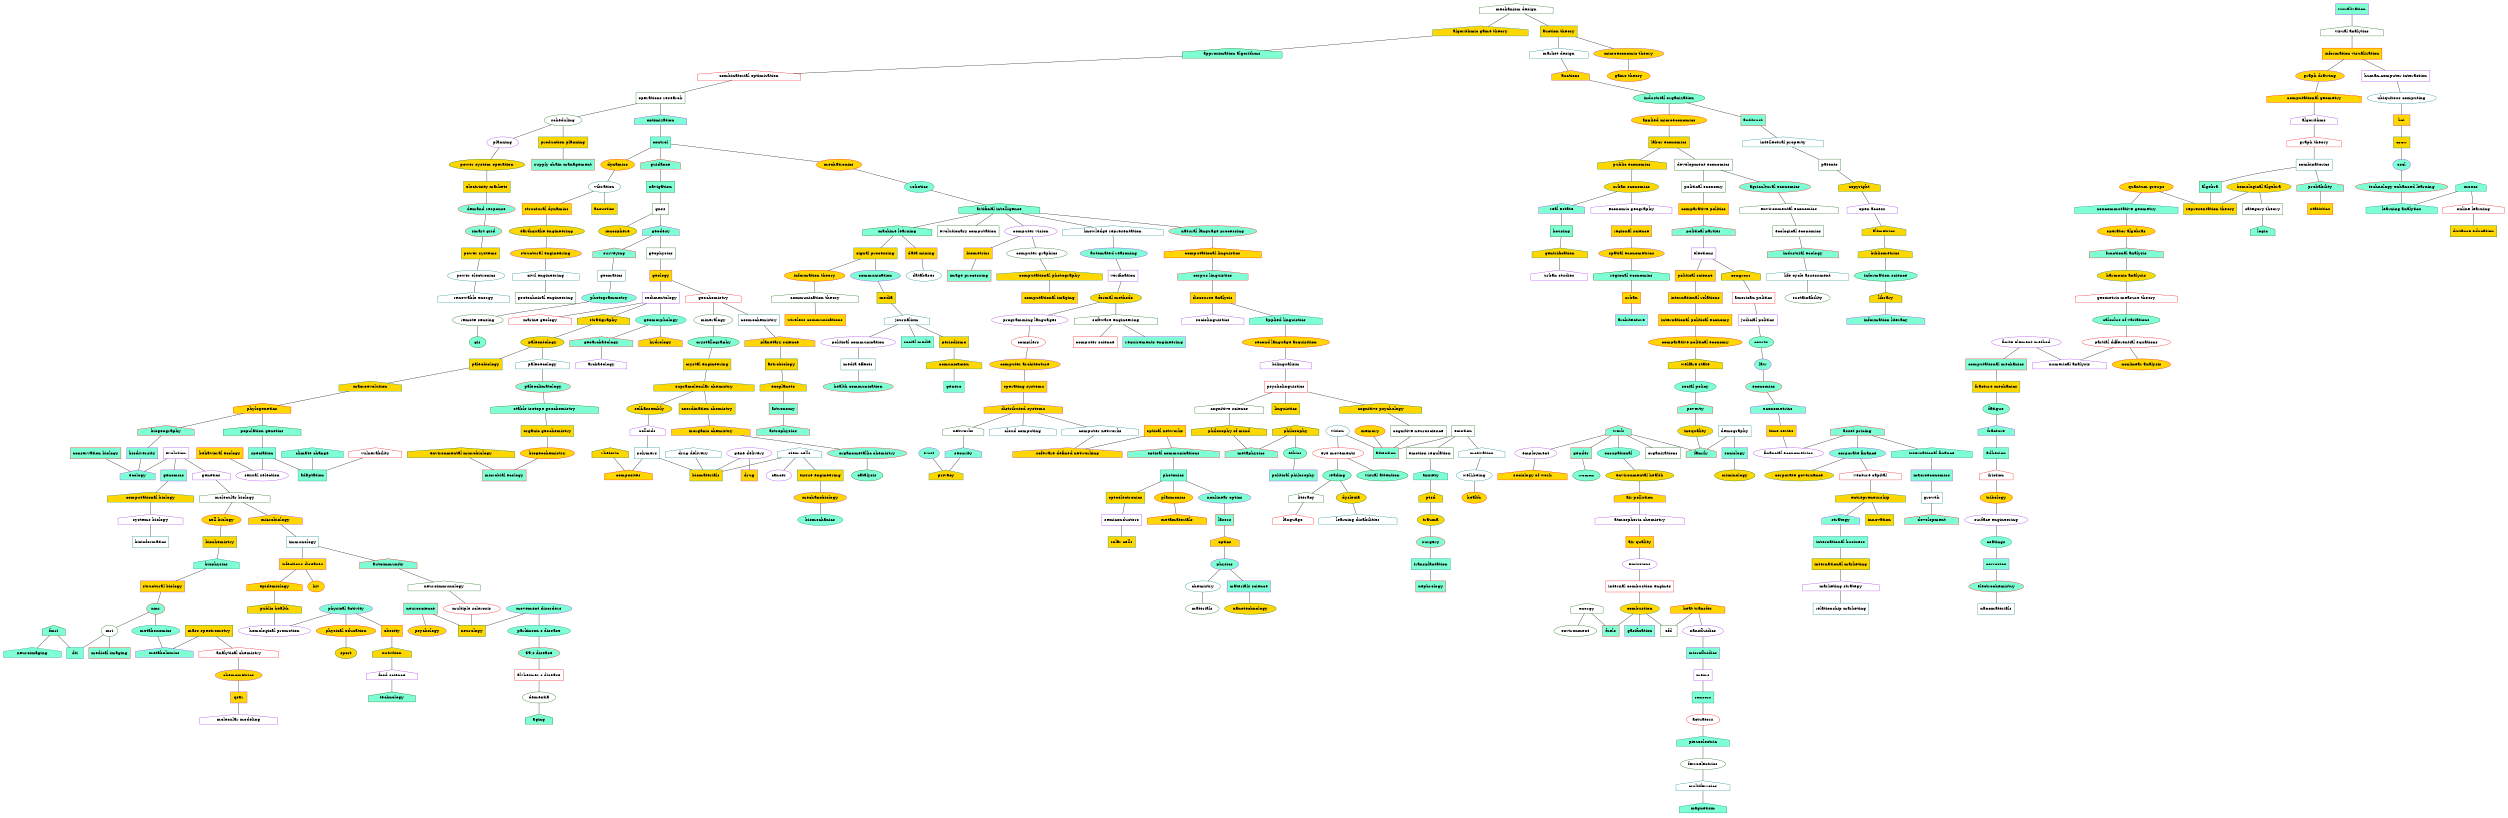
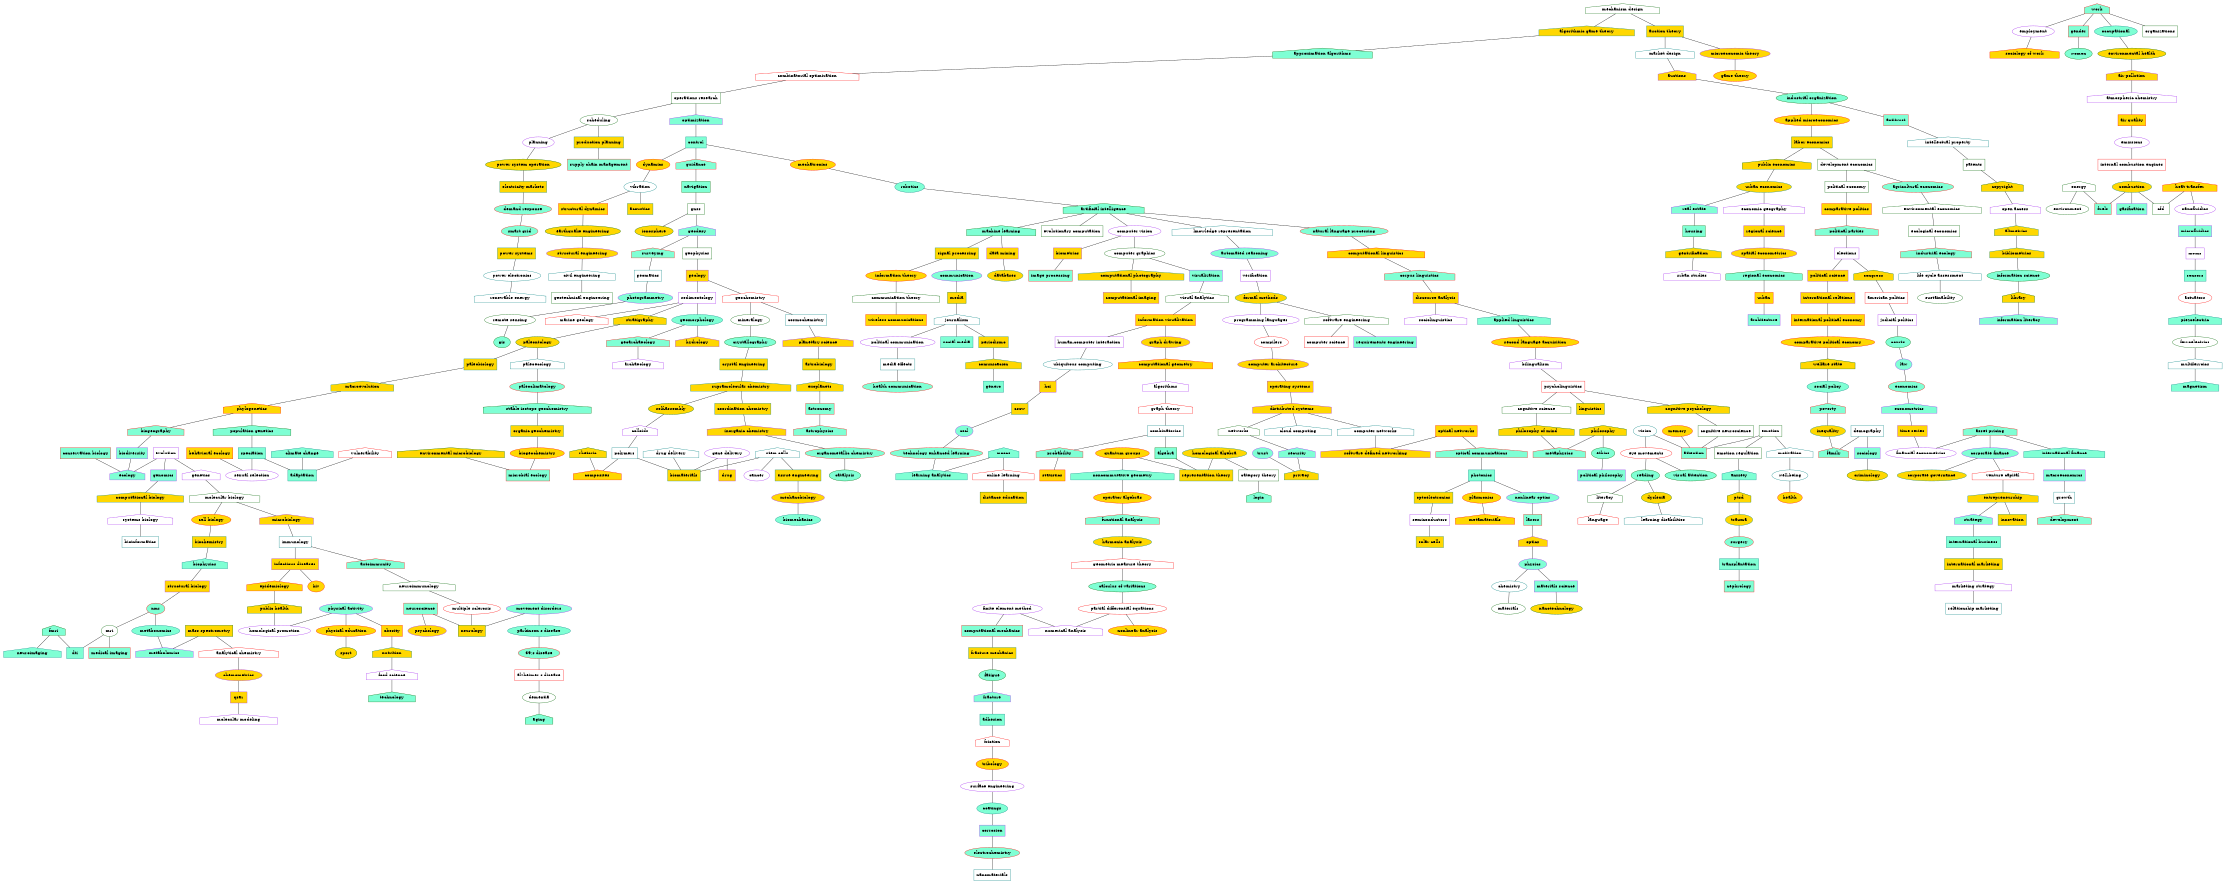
edge "computer graphics" -- "visualization": added
node "databases": fillcolor white -> gold
edge "work" -- "family": removed
